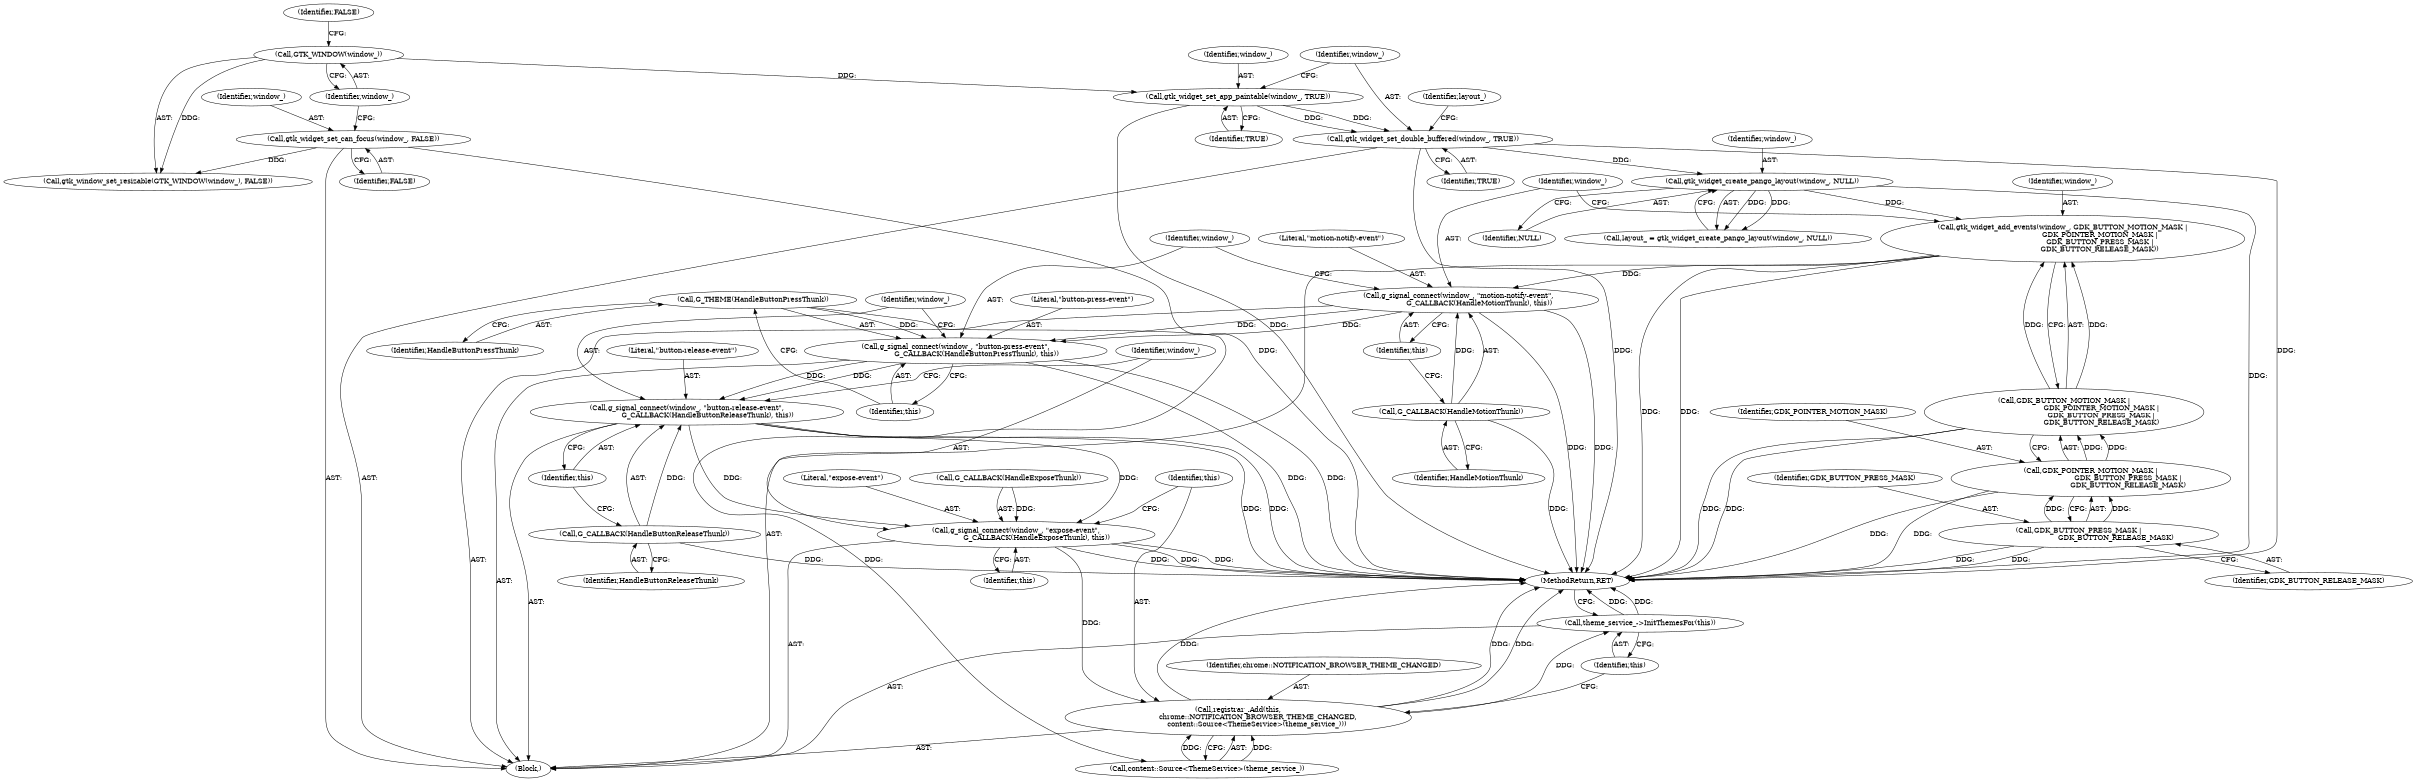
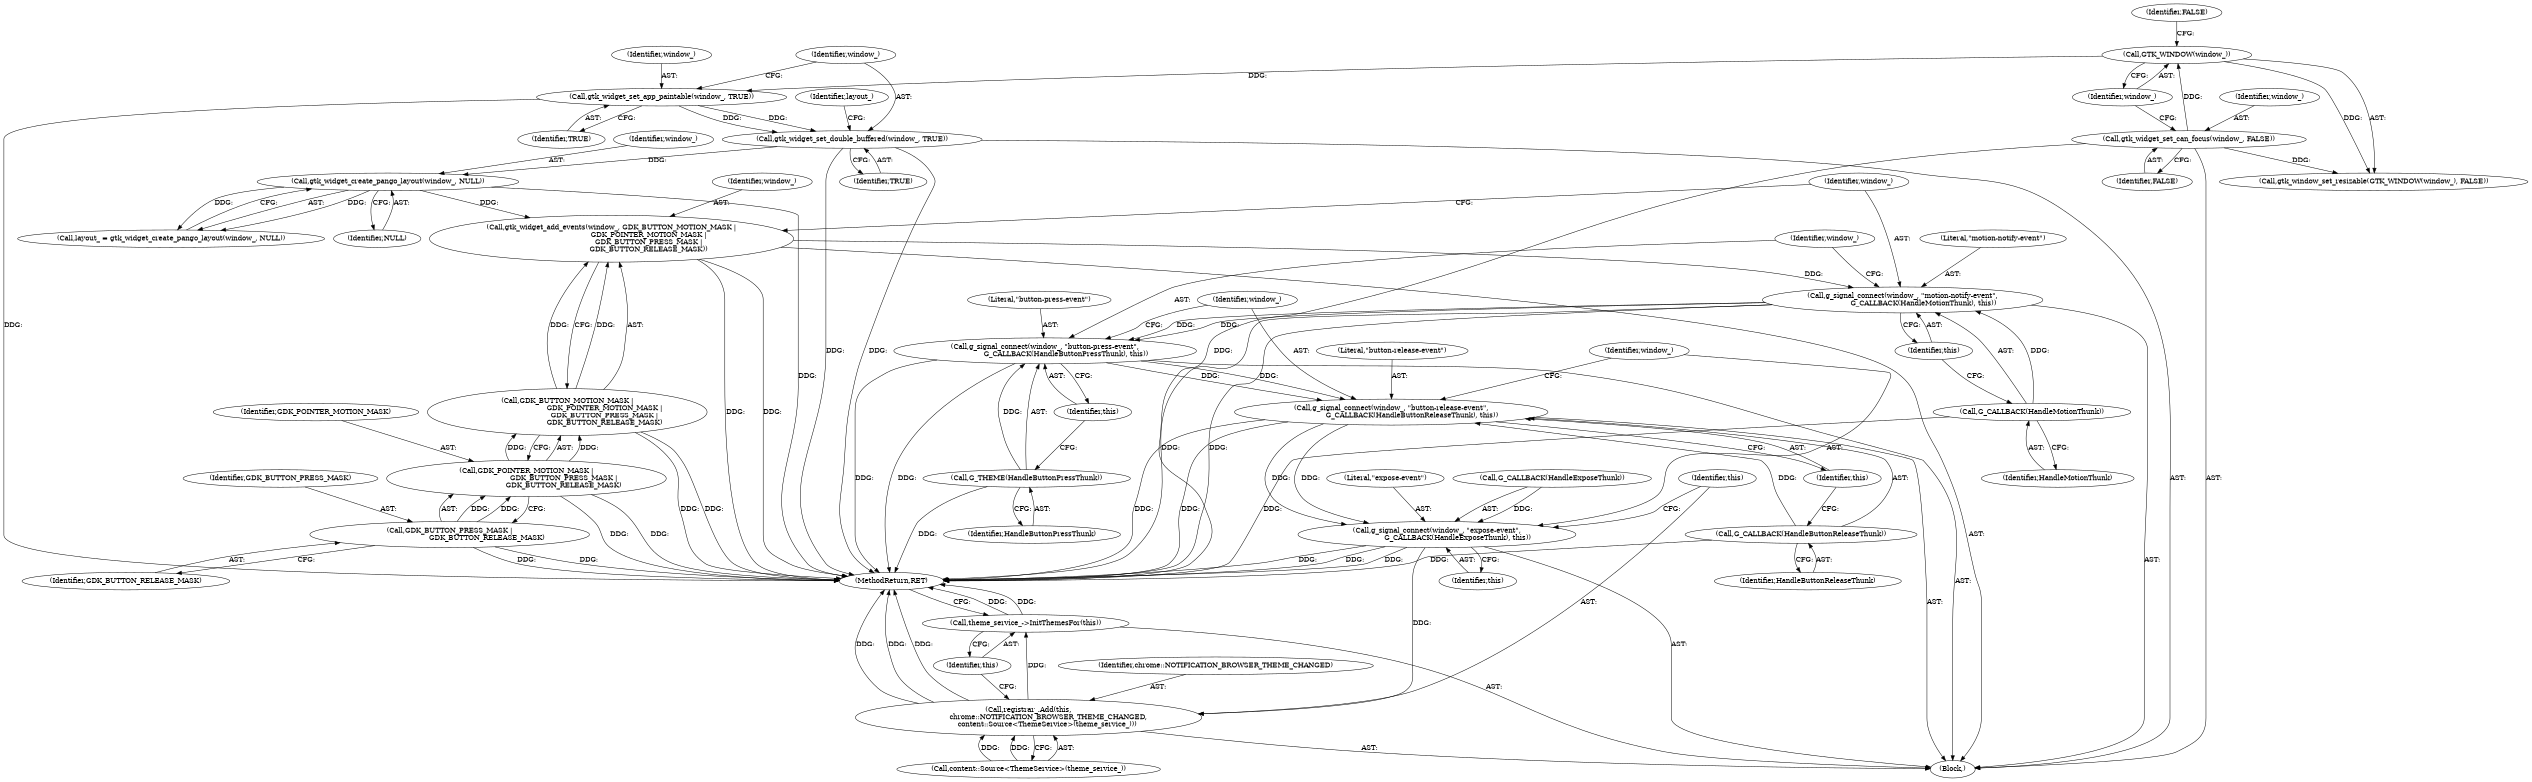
edge "(Call,gtk_widget_set_can_focus(window_, FALSE))" -> "(Call,GTK_WINDOW(window_))": added, label "DDG:"
edge "(Call,G_THEME(HandleButtonPressThunk))" -> "(Call,content::Source<ThemeService>(theme_service_))": now "(Call,G_THEME(HandleButtonPressThunk))" -> "(MethodReturn,RET)"
